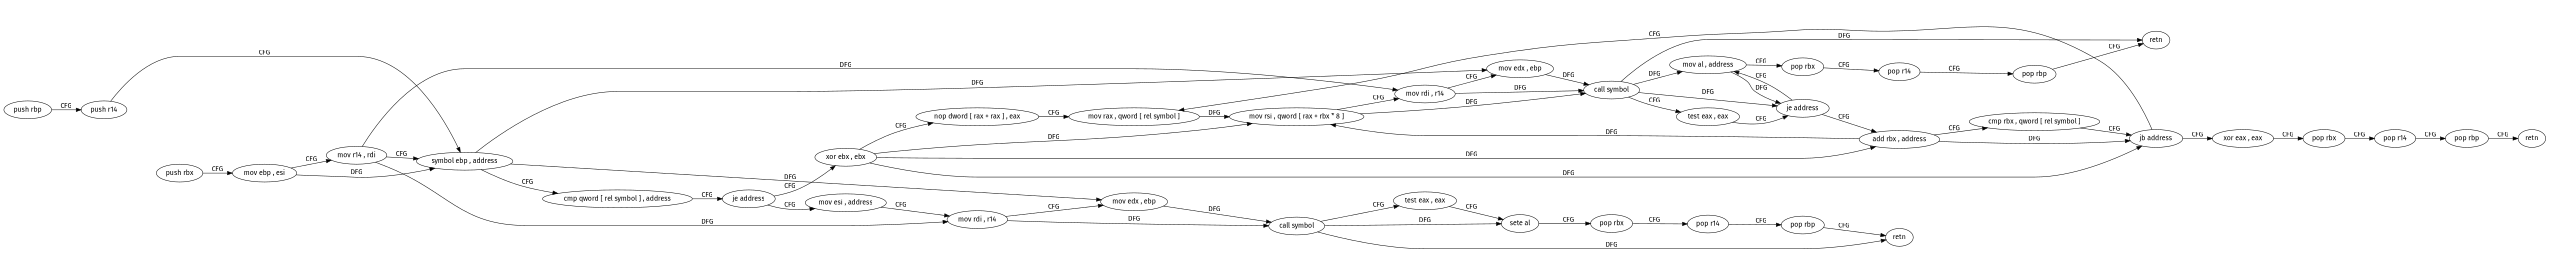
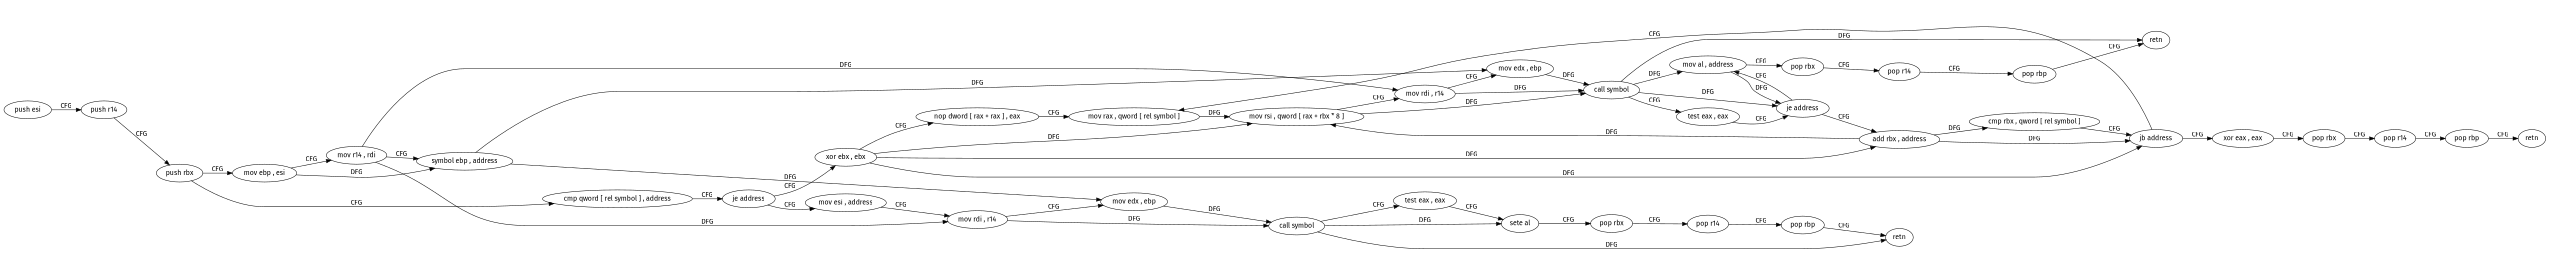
edge "push r14" -> "symbol ebp , address": now "push r14" -> "push rbx"
node "push rbp": label "push rbp" -> "push esi"
edge "add rbx , address" -> "cmp rbx , qword [ rel symbol ]": label "CFG" -> "DFG"
edge "symbol ebp , address" -> "cmp qword [ rel symbol ] , address": now "push rbx" -> "cmp qword [ rel symbol ] , address"
